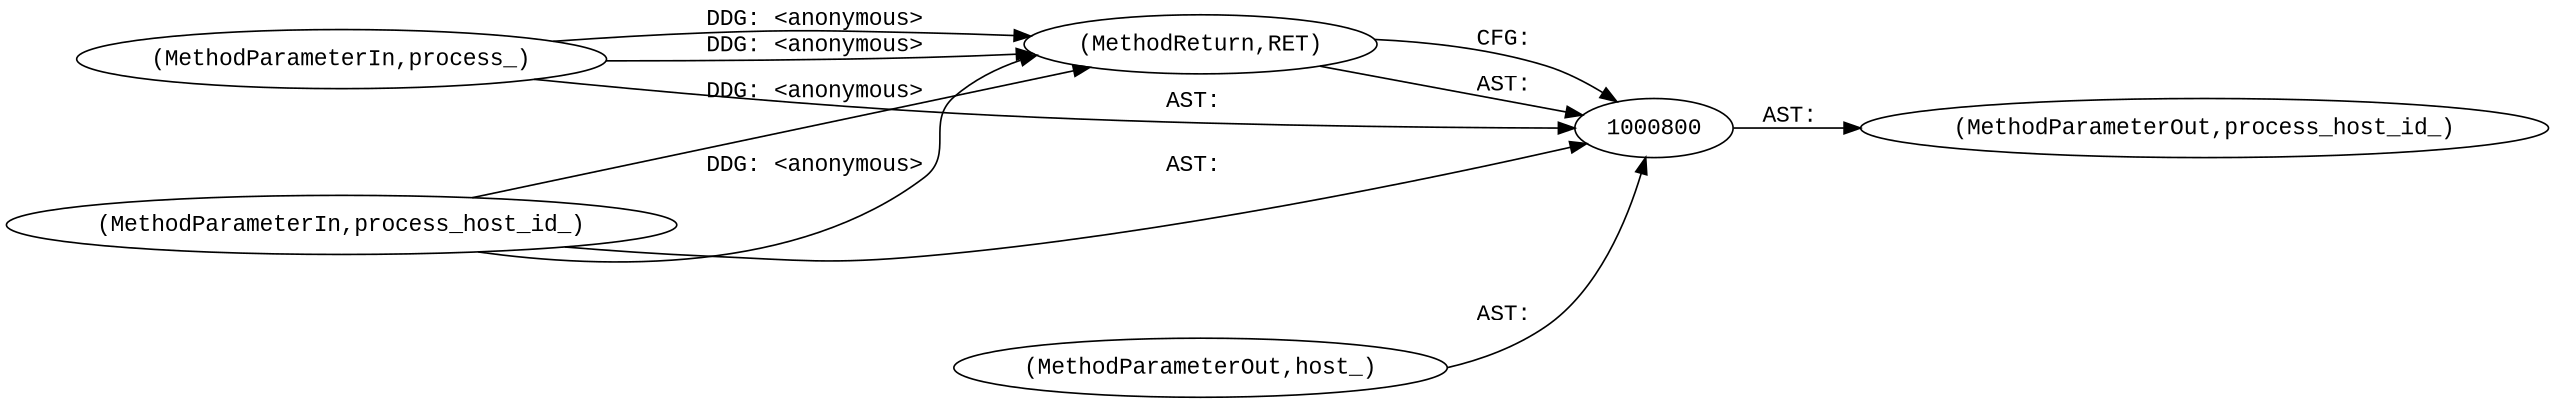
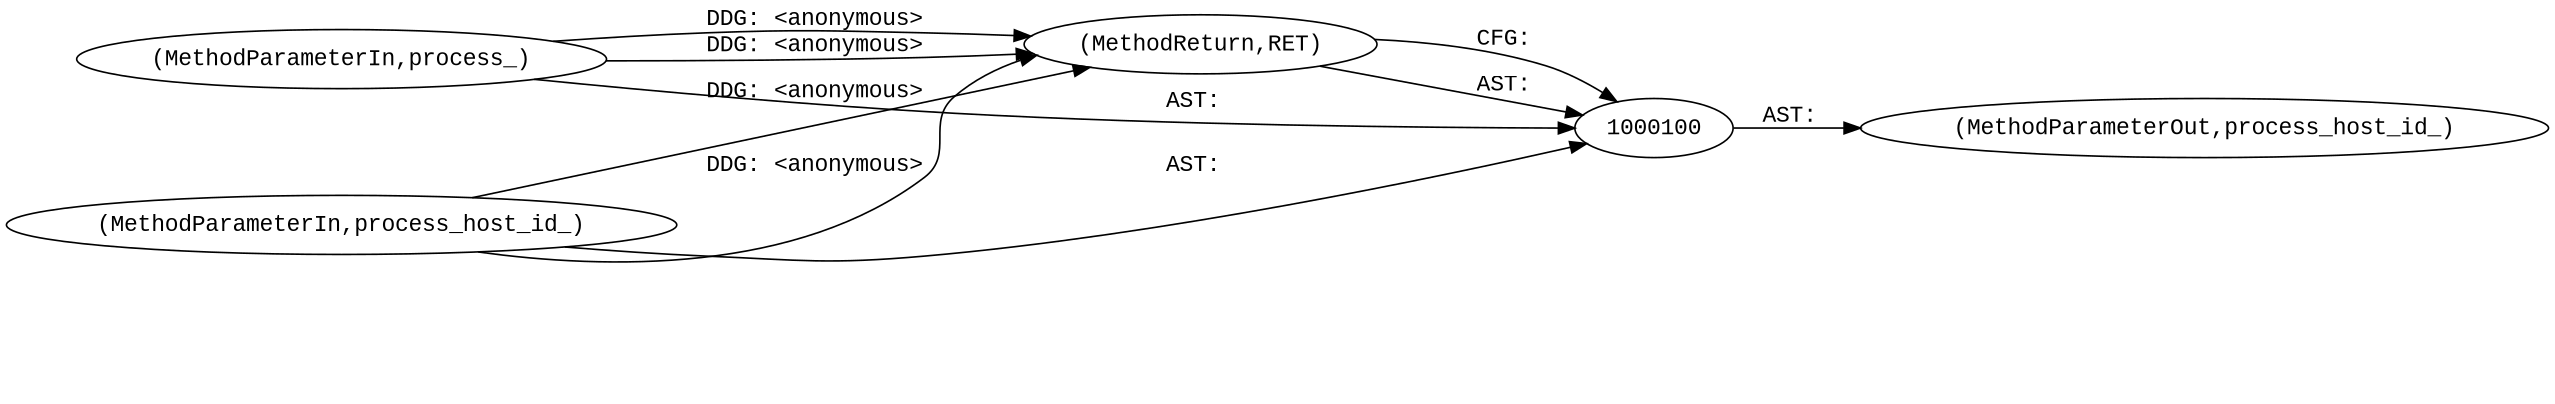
node "1000800": label "1000800" -> "1000100"
node "(MethodParameterOut,host_)": removed
